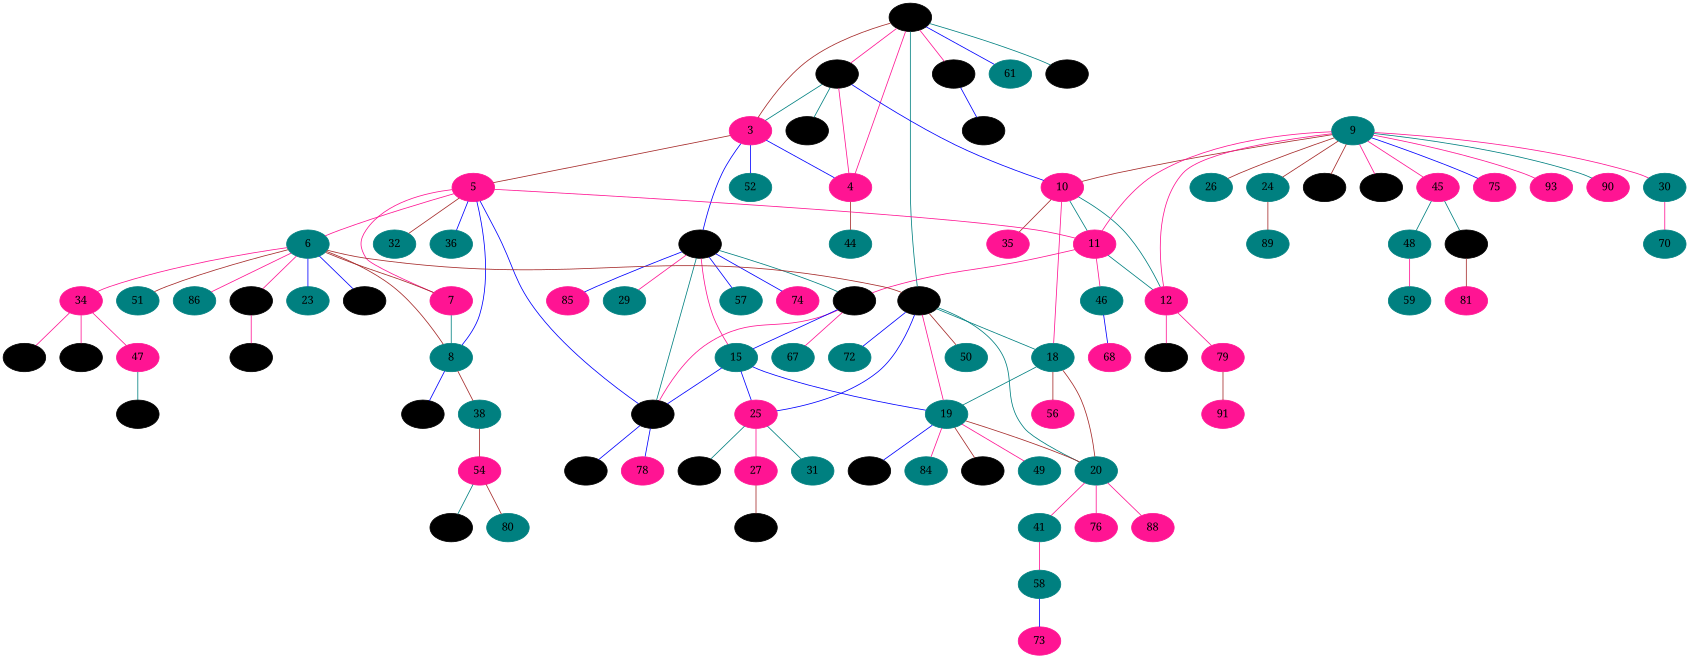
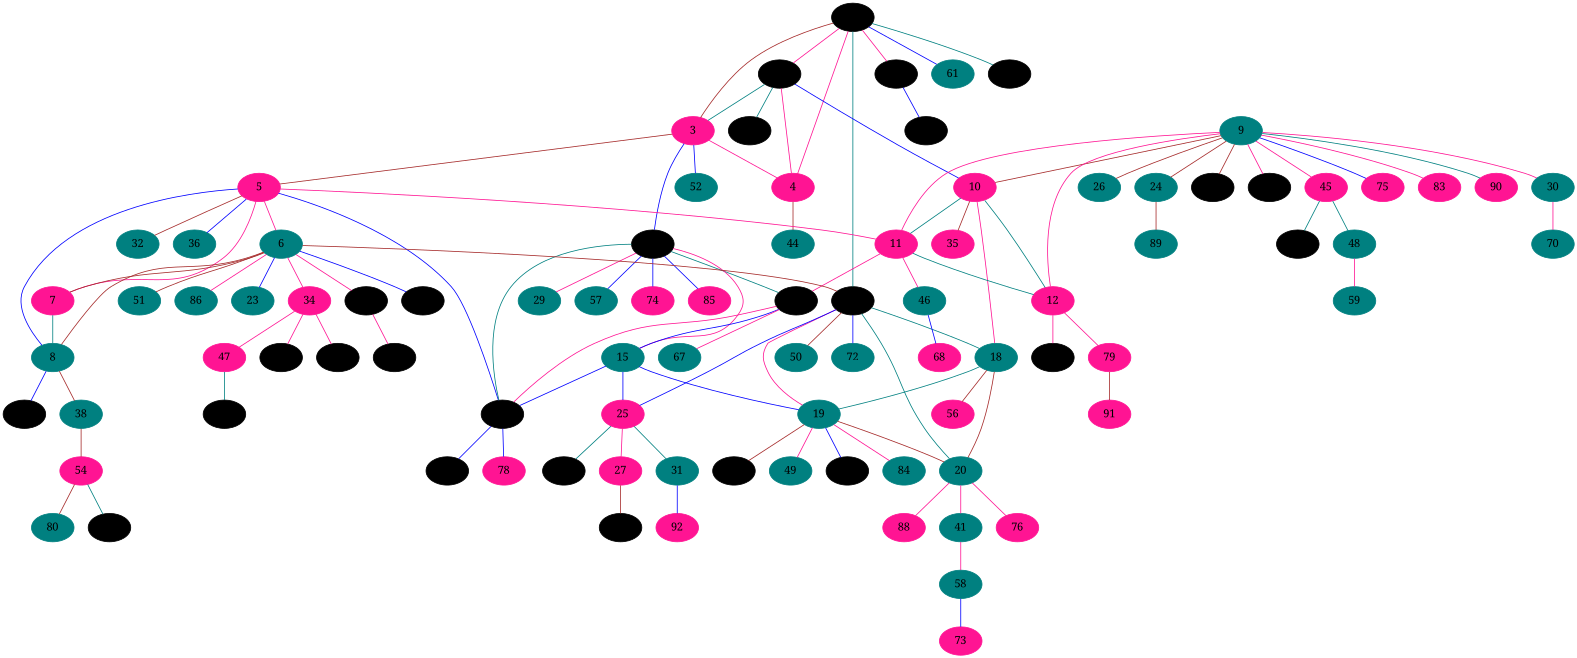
edge "3" -- "4": color blue -> deeppink
node "93": label "93" -> "83"
node "81": removed
node "92": added
